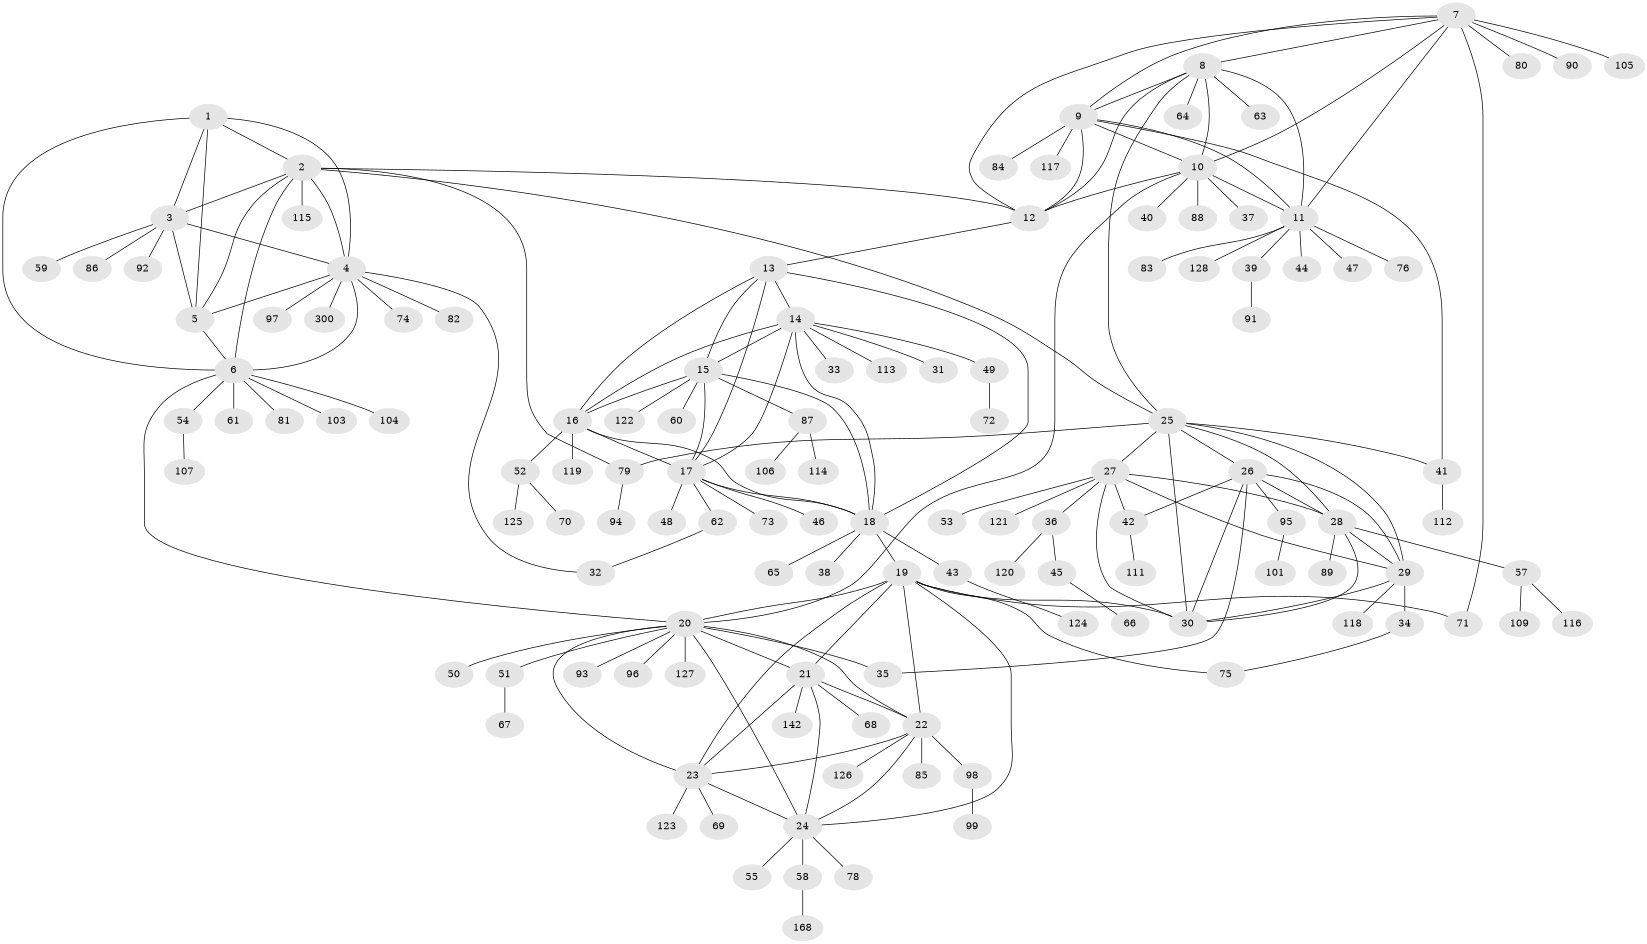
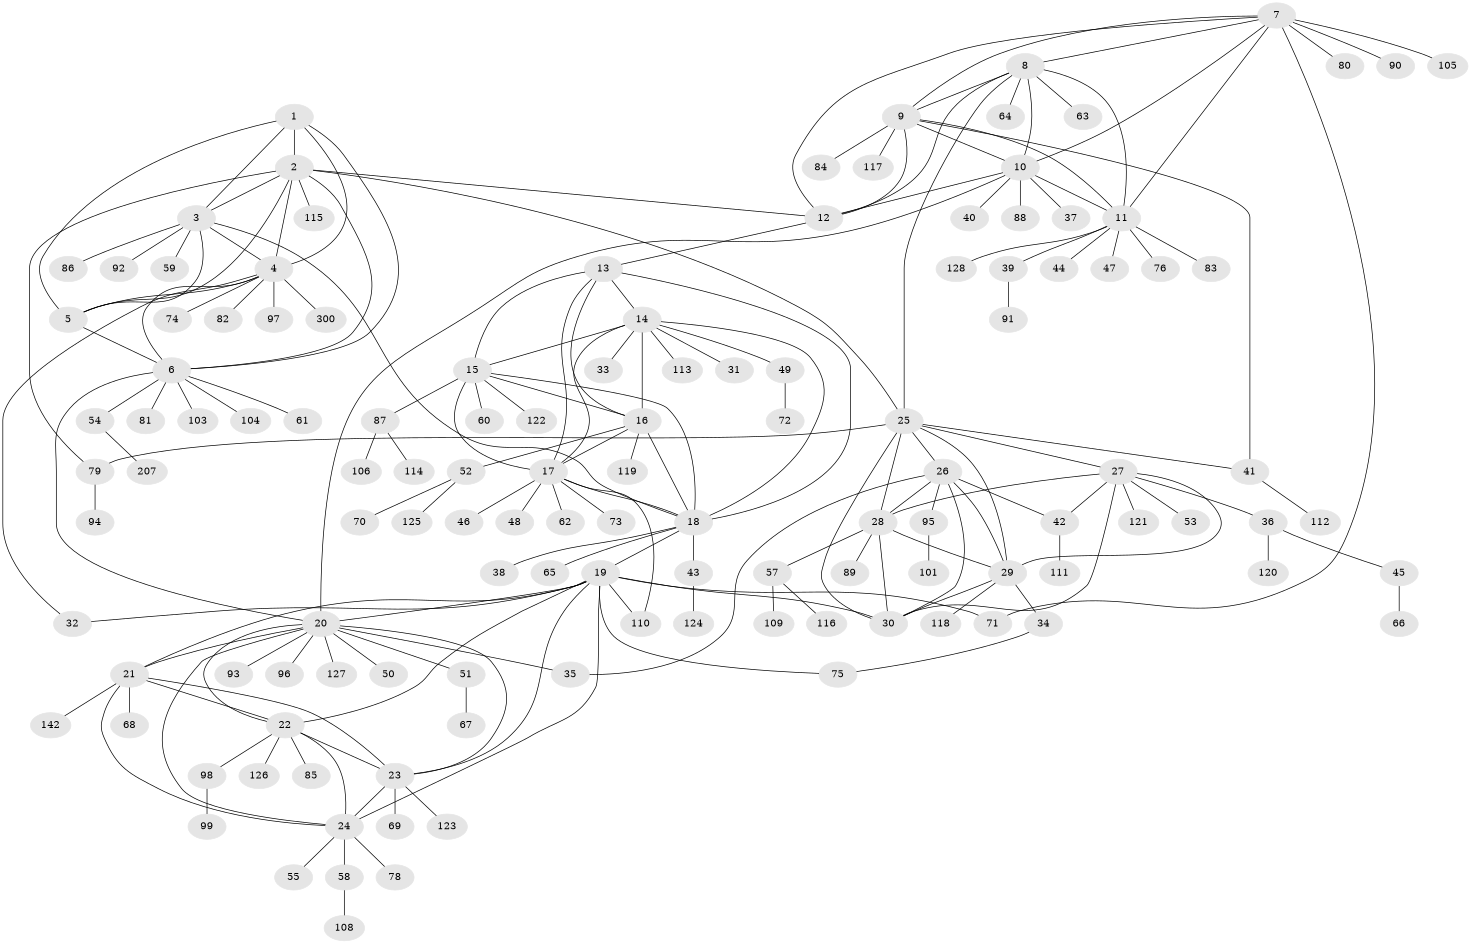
edge "3" -- "18": added
node "107": label "107" -> "207"
edge "62" -- "32": now "19" -- "32"
node "110": added
node "168": label "168" -> "108"
